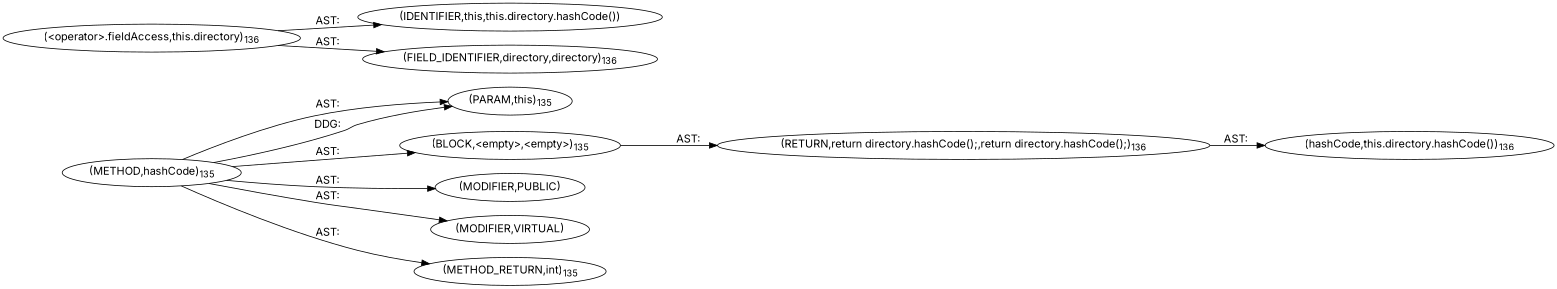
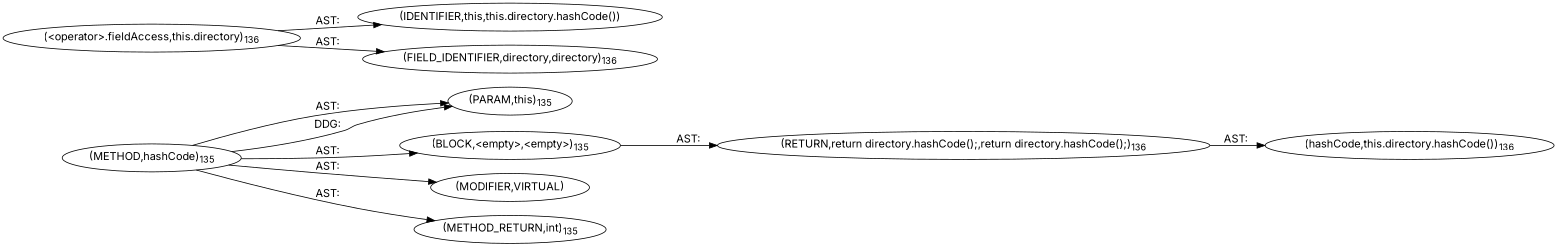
node "(MODIFIER,PUBLIC)": removed
